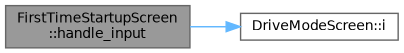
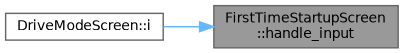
edge "FirstTimeStartupScreen ::handle_input" -> "DriveModeScreen::i": reversed
